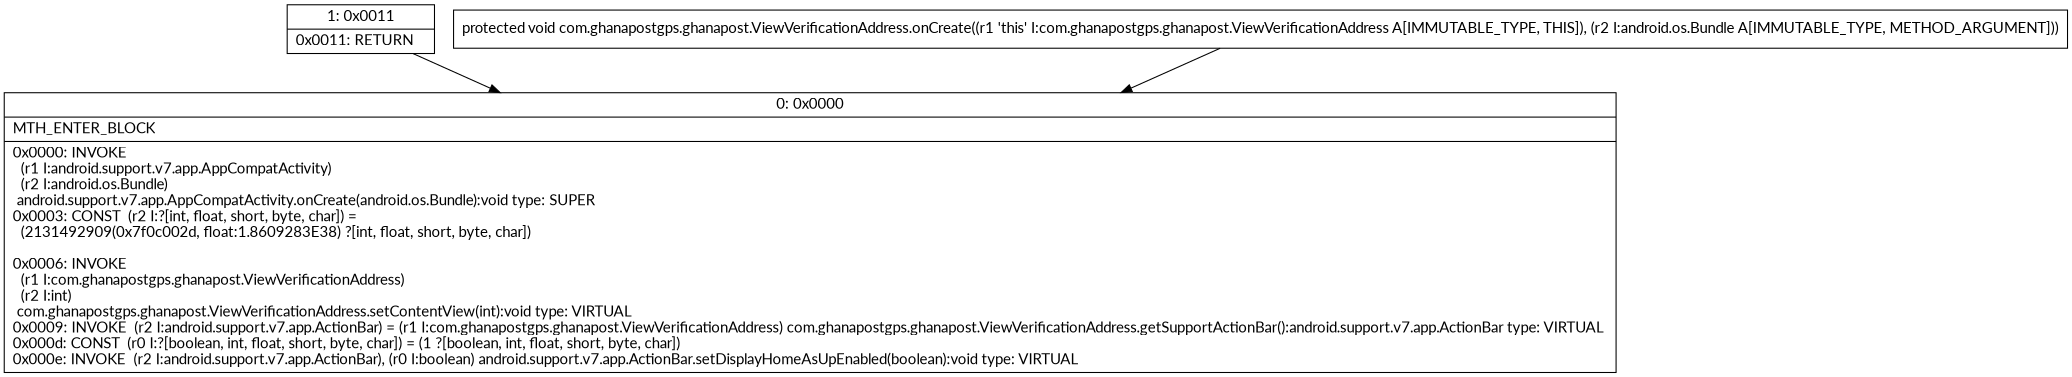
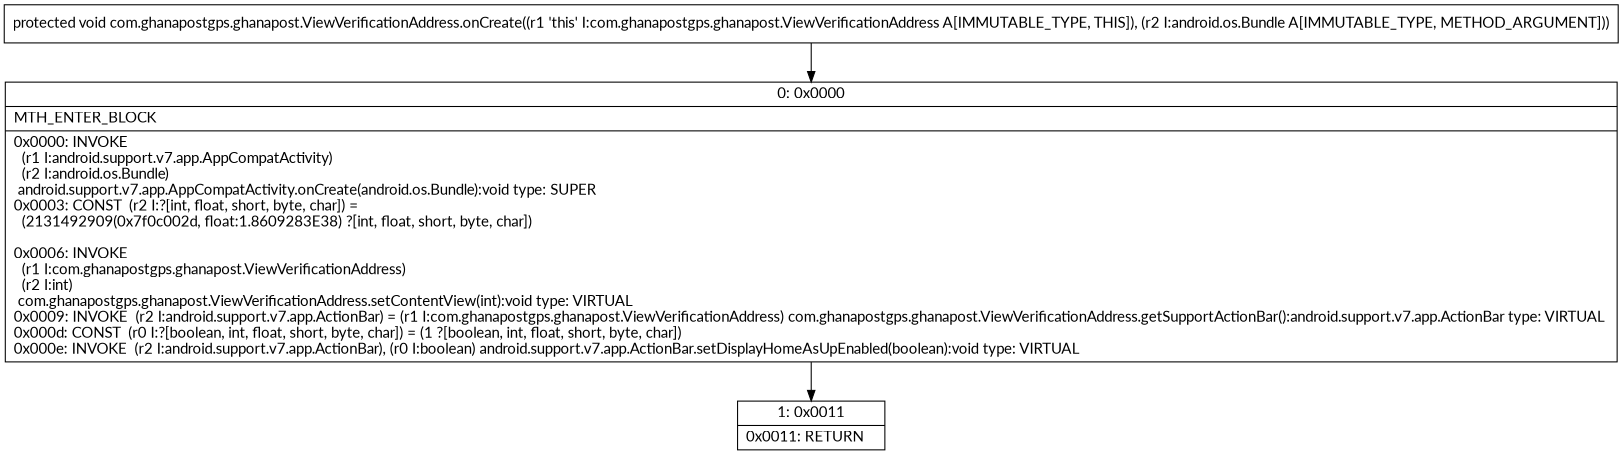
edge "1: 0x0011" -> "0: 0x0000": reversed
